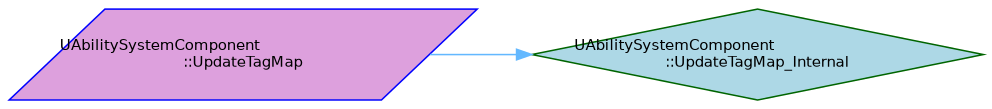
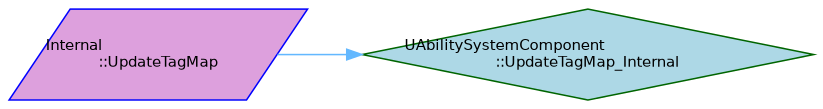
node "UAbilitySystemComponent ::UpdateTagMap": label "UAbilitySystemComponent ::UpdateTagMap" -> "Internal ::UpdateTagMap"
